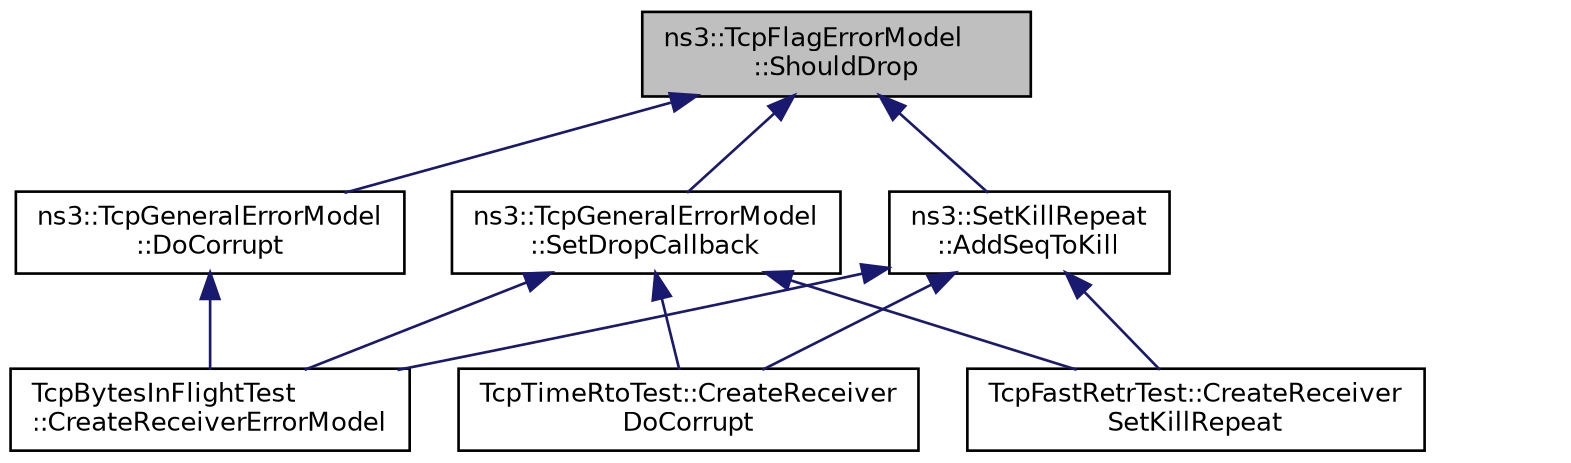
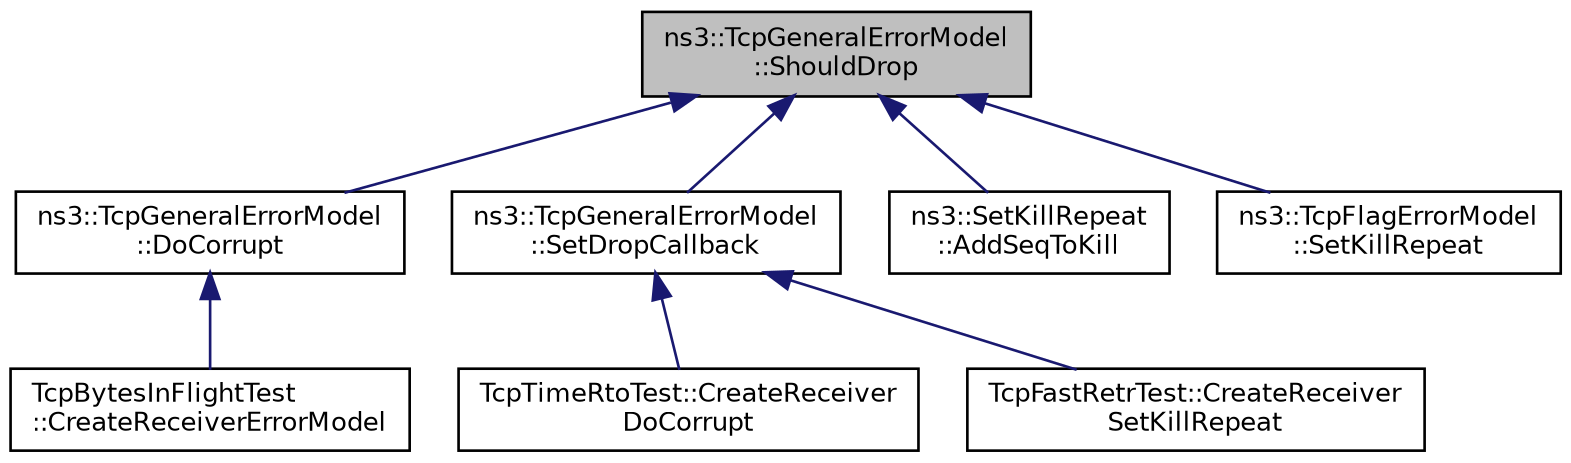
node "ns3::TcpFlagErrorModel ::ShouldDrop": label "ns3::TcpFlagErrorModel ::ShouldDrop" -> "ns3::TcpGeneralErrorModel ::ShouldDrop"
node "ns3::TcpFlagErrorModel ::SetKillRepeat": added
edge "TcpBytesInFlightTest ::CreateReceiverErrorModel" -> "ns3::SetKillRepeat ::AddSeqToKill": removed
edge "TcpBytesInFlightTest ::CreateReceiverErrorModel" -> "ns3::TcpGeneralErrorModel ::SetDropCallback": removed
edge "TcpTimeRtoTest::CreateReceiver DoCorrupt" -> "ns3::SetKillRepeat ::AddSeqToKill": removed
edge "TcpFastRetrTest::CreateReceiver SetKillRepeat" -> "ns3::SetKillRepeat ::AddSeqToKill": removed
